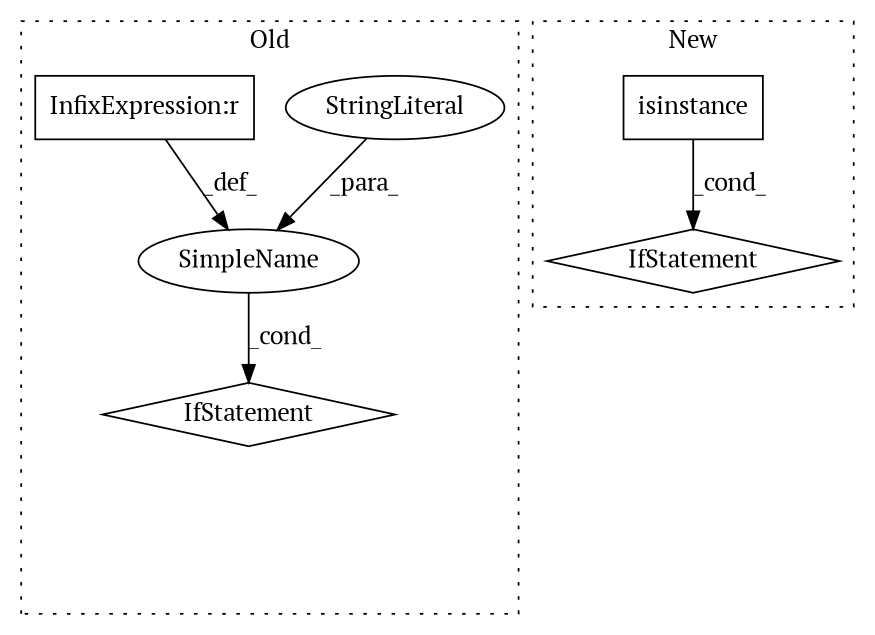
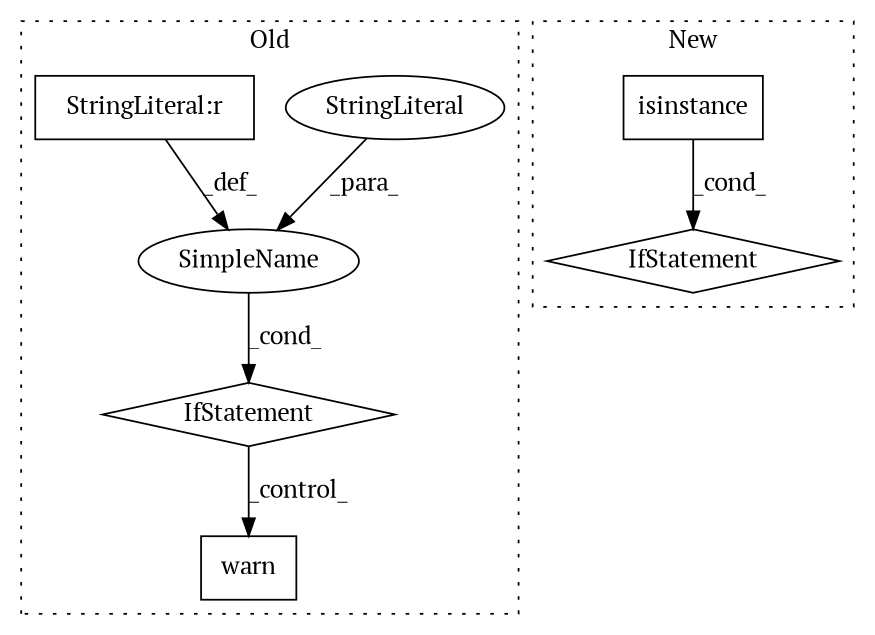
node "InfixExpression:r": label "InfixExpression:r" -> "StringLiteral:r"
node "warn": added
